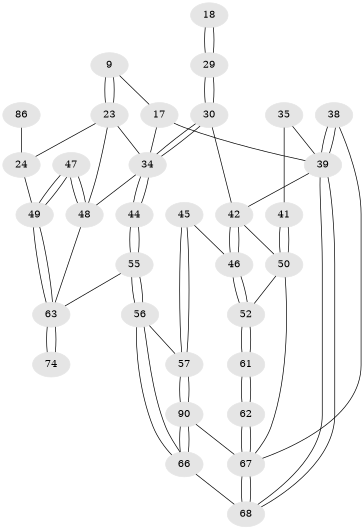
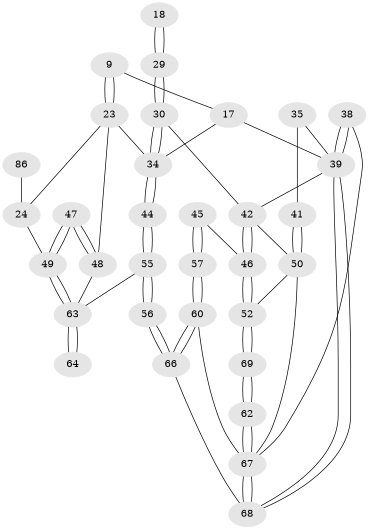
edge "34" -- "48": removed
edge "56" -- "57": removed
node "74": label "74" -> "64"
node "61": label "61" -> "69"
node "90": label "90" -> "60"
